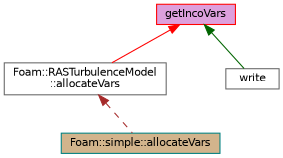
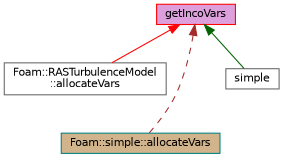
node "write": label "write" -> "simple"
edge "Foam::simple::allocateVars" -> "Foam::RASTurbulenceModel ::allocateVars": now "Foam::simple::allocateVars" -> "getIncoVars"
